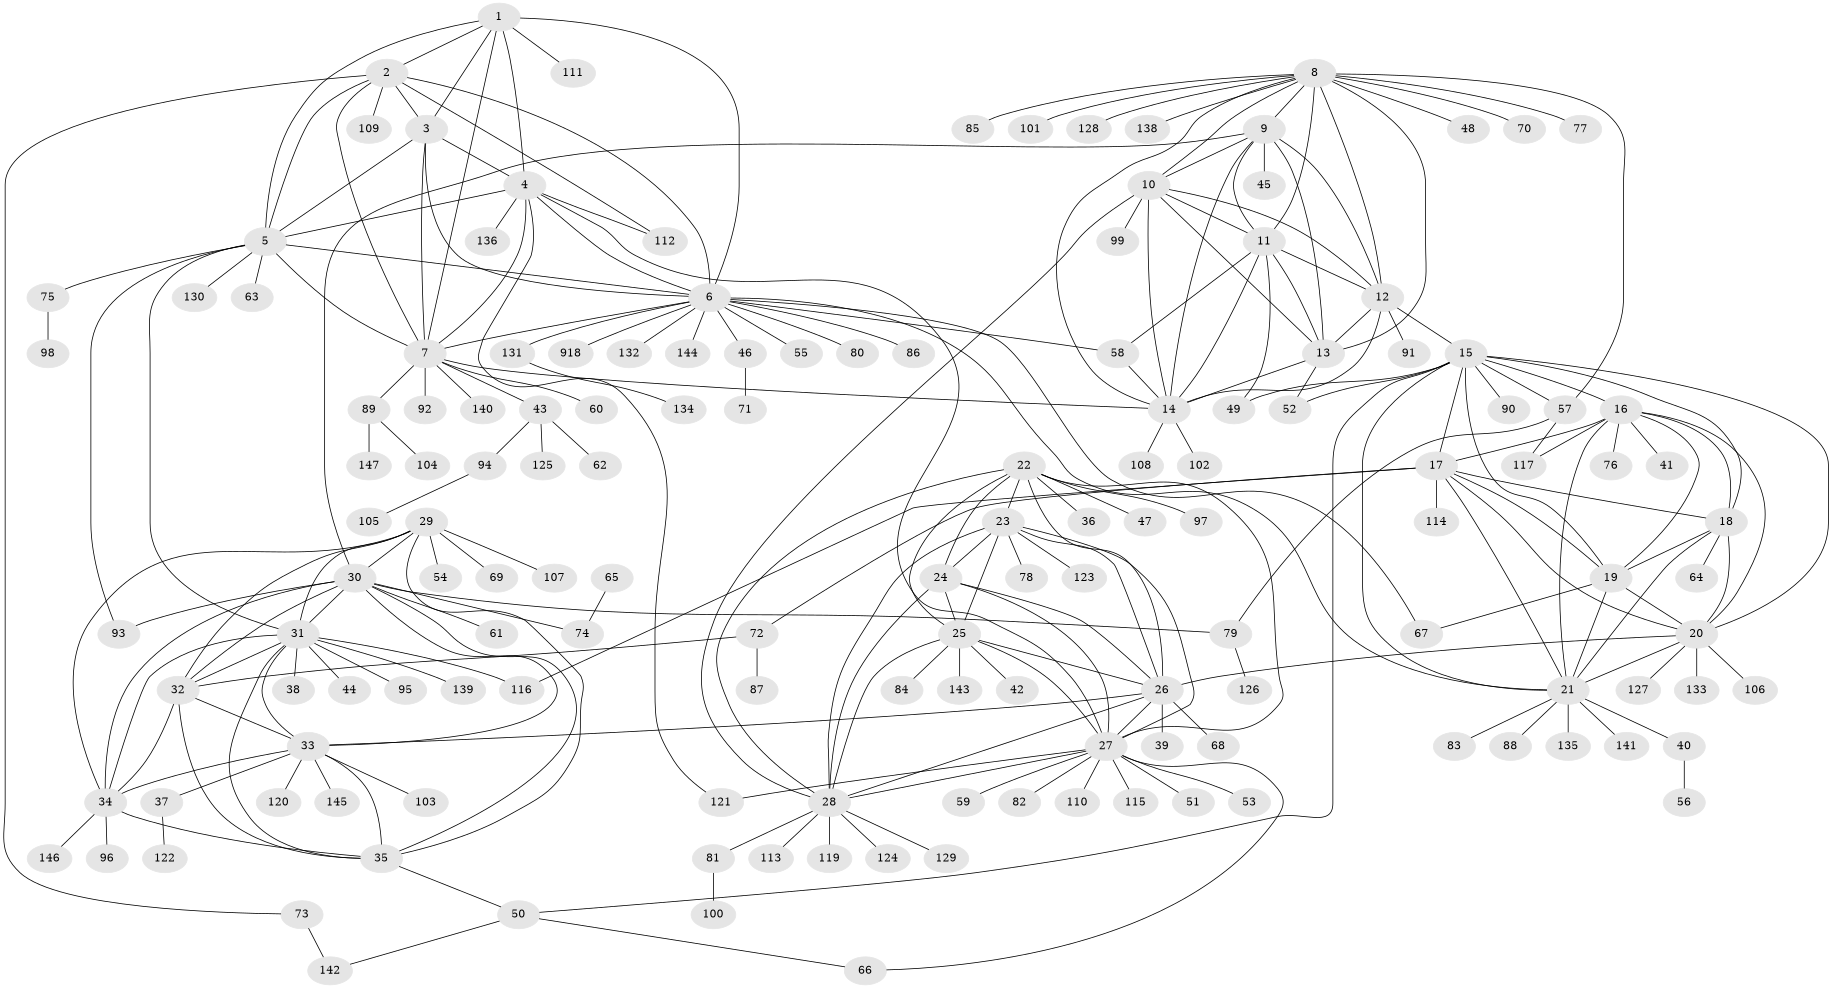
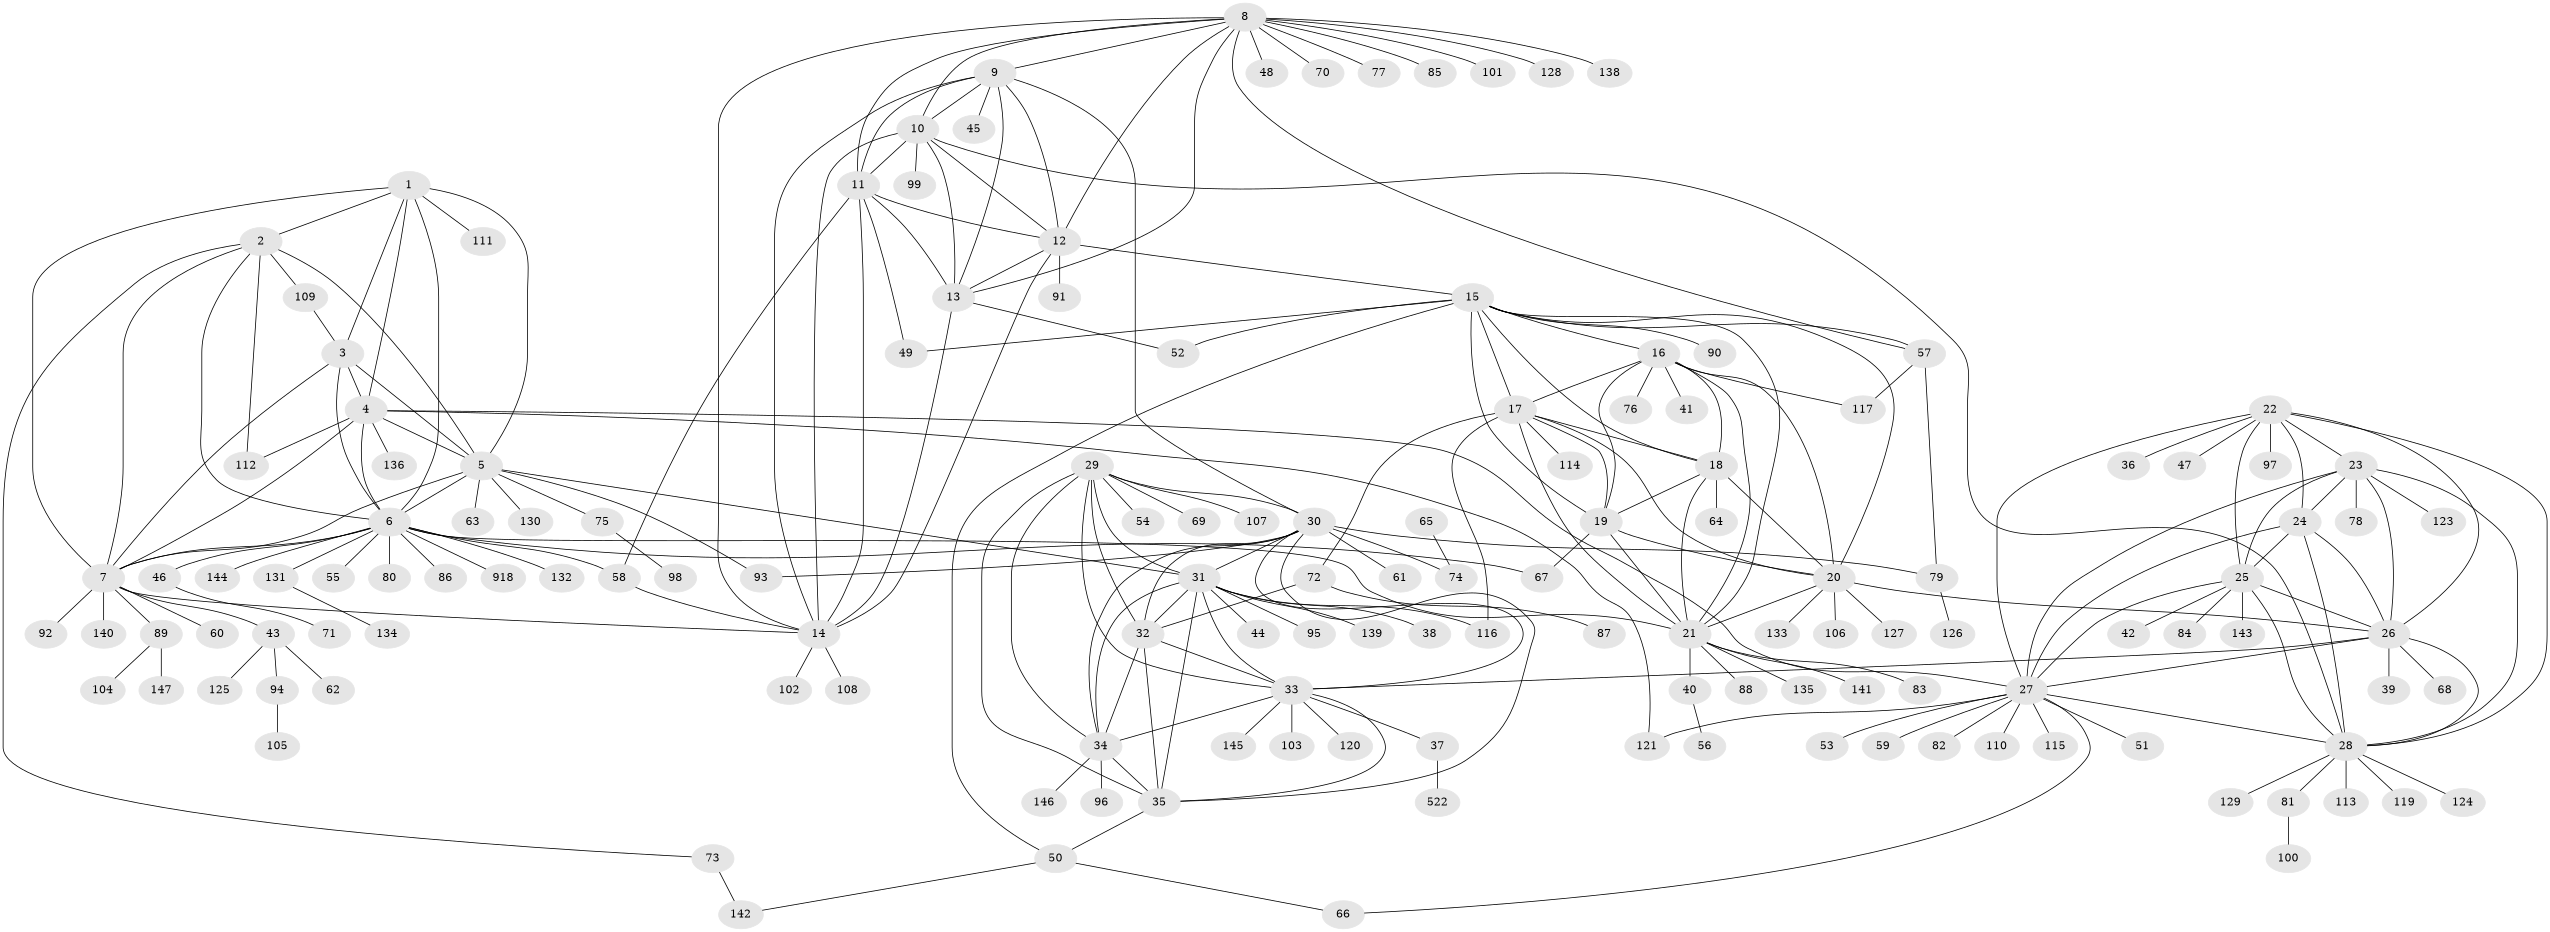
edge "2" -- "3": now "109" -- "3"
edge "29" -- "33": added
node "122": label "122" -> "522"
